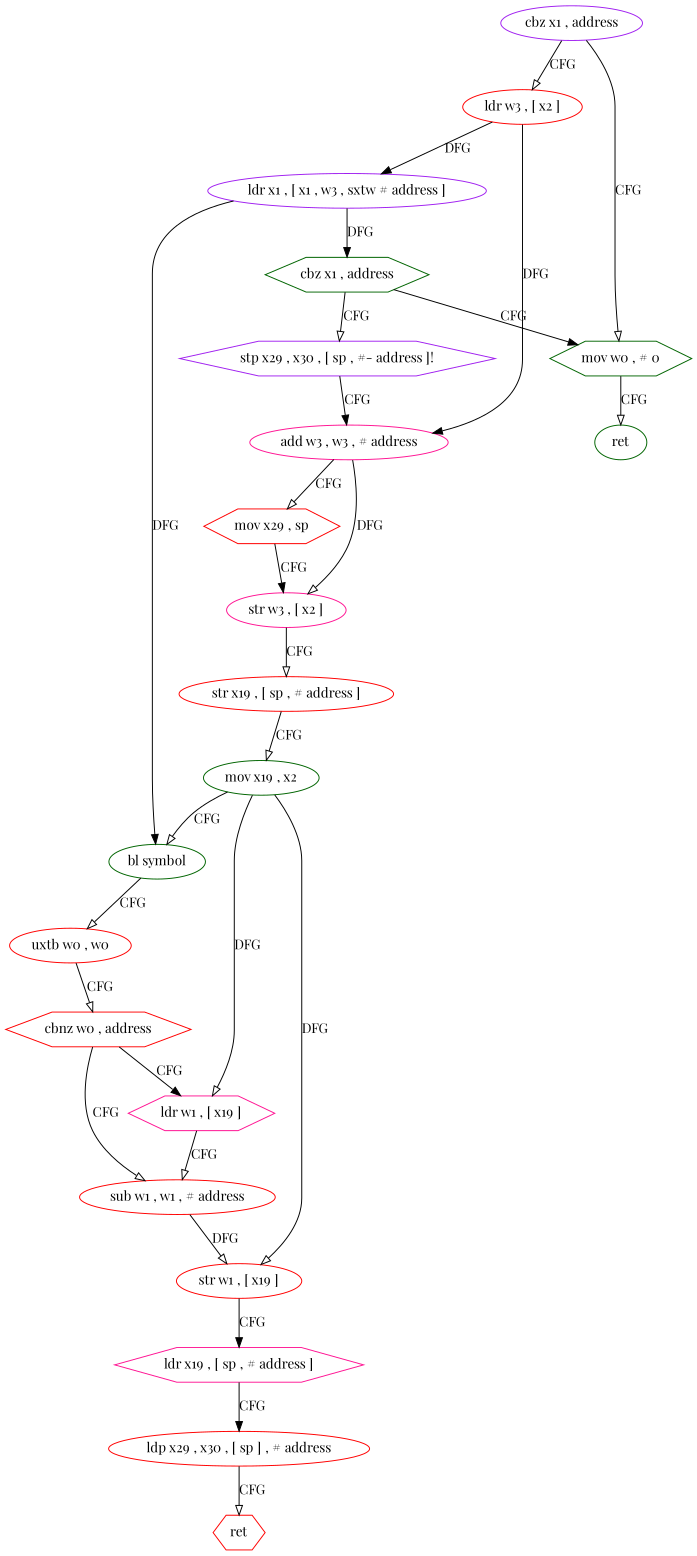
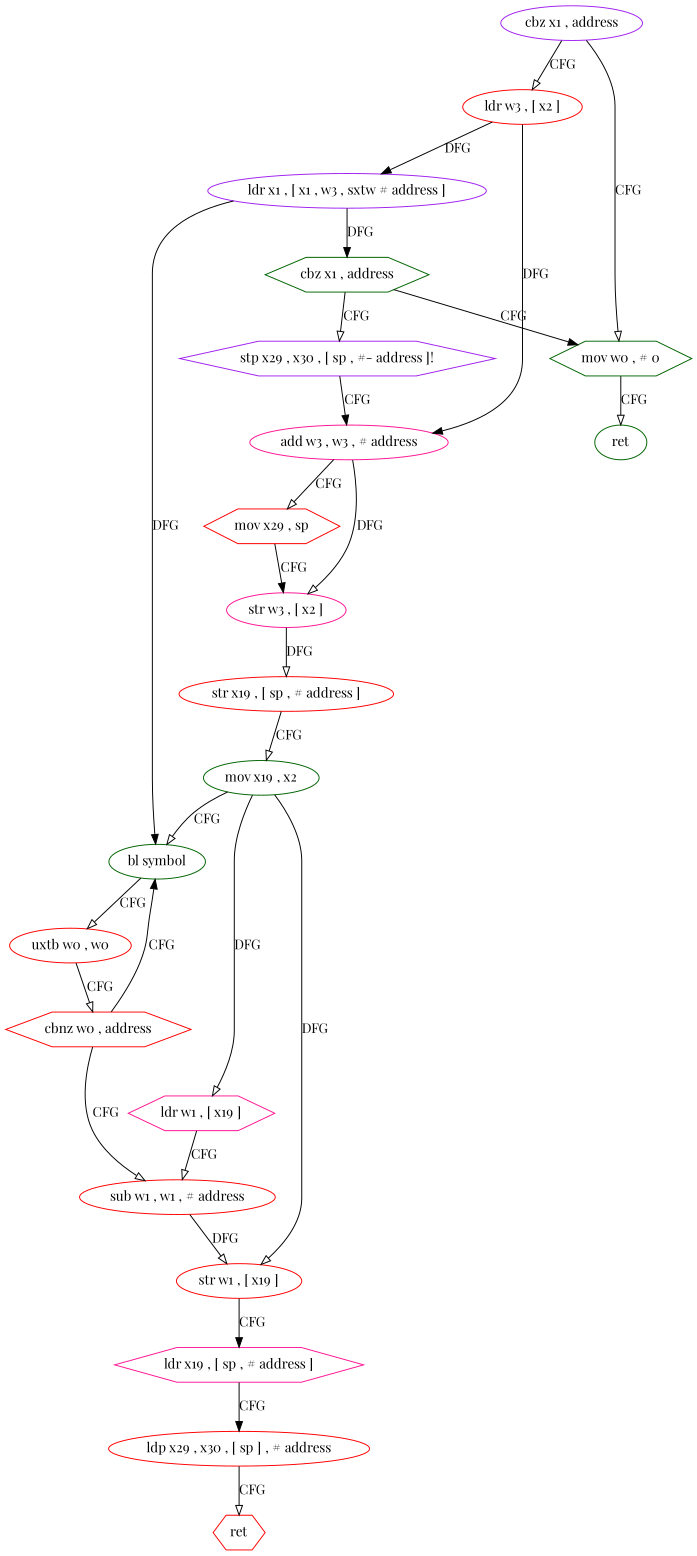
edge "str w3 , [ x2 ]" -> "str x19 , [ sp , # address ]": label "CFG" -> "DFG"
edge "cbnz w0 , address" -> "ldr w1 , [ x19 ]": now "cbnz w0 , address" -> "bl symbol"
